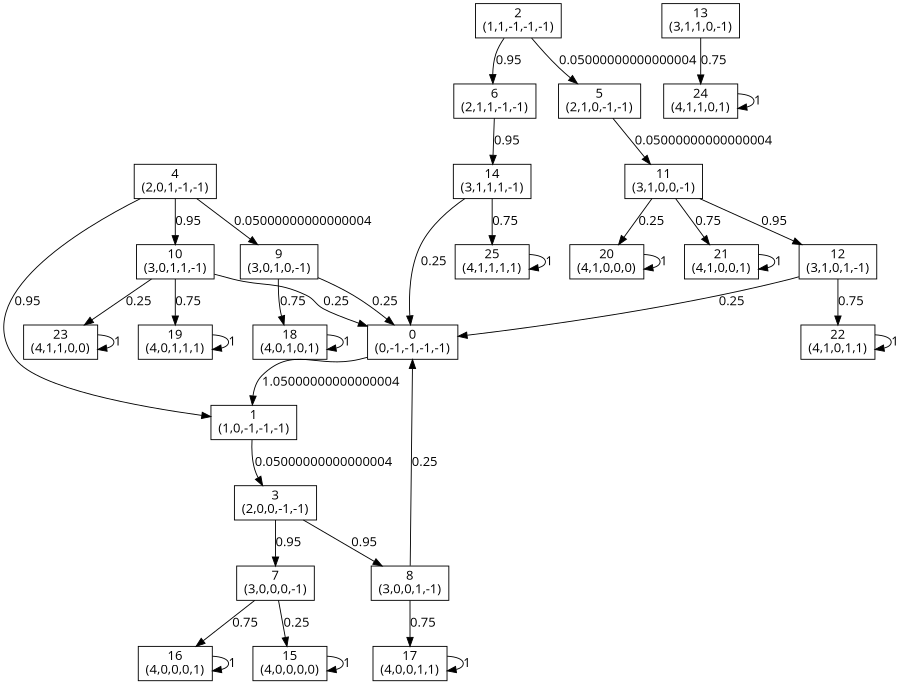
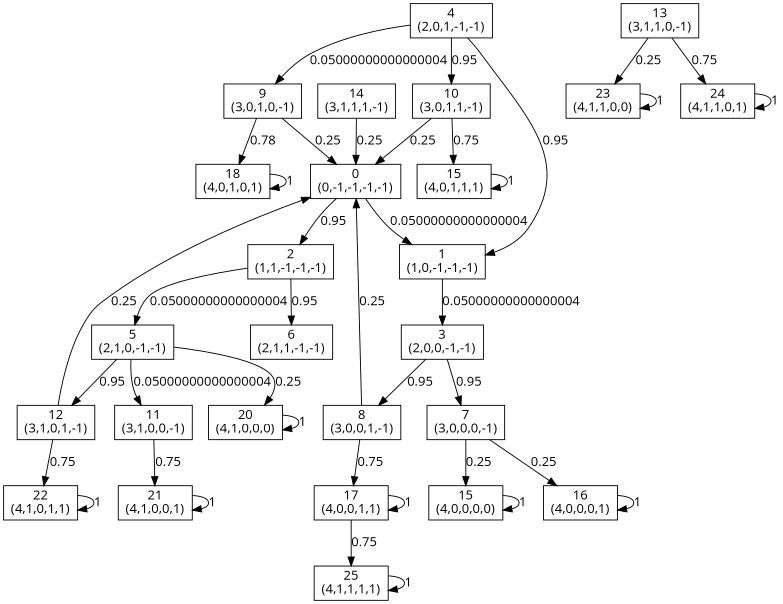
edge "6 (2,1,1,-1,-1)" -> "14 (3,1,1,1,-1)": removed, label "0.95"
edge "0 (0,-1,-1,-1,-1)" -> "2 (1,1,-1,-1,-1)": added, label "0.95"
edge "14 (3,1,1,1,-1)" -> "25 (4,1,1,1,1)": now "17 (4,0,0,1,1)" -> "25 (4,1,1,1,1)"
edge "11 (3,1,0,0,-1)" -> "20 (4,1,0,0,0)": now "5 (2,1,0,-1,-1)" -> "20 (4,1,0,0,0)"
edge "11 (3,1,0,0,-1)" -> "12 (3,1,0,1,-1)": now "5 (2,1,0,-1,-1)" -> "12 (3,1,0,1,-1)"
edge "10 (3,0,1,1,-1)" -> "23 (4,1,1,0,0)": now "13 (3,1,1,0,-1)" -> "23 (4,1,1,0,0)"
edge "9 (3,0,1,0,-1)" -> "18 (4,0,1,0,1)": label "0.75" -> "0.78"
node "19 (4,0,1,1,1)": label "19 (4,0,1,1,1)" -> "15 (4,0,1,1,1)"
edge "0 (0,-1,-1,-1,-1)" -> "1 (1,0,-1,-1,-1)": label "1.05000000000000004" -> "0.05000000000000004"
edge "7 (3,0,0,0,-1)" -> "16 (4,0,0,0,1)": label "0.75" -> "0.25"
